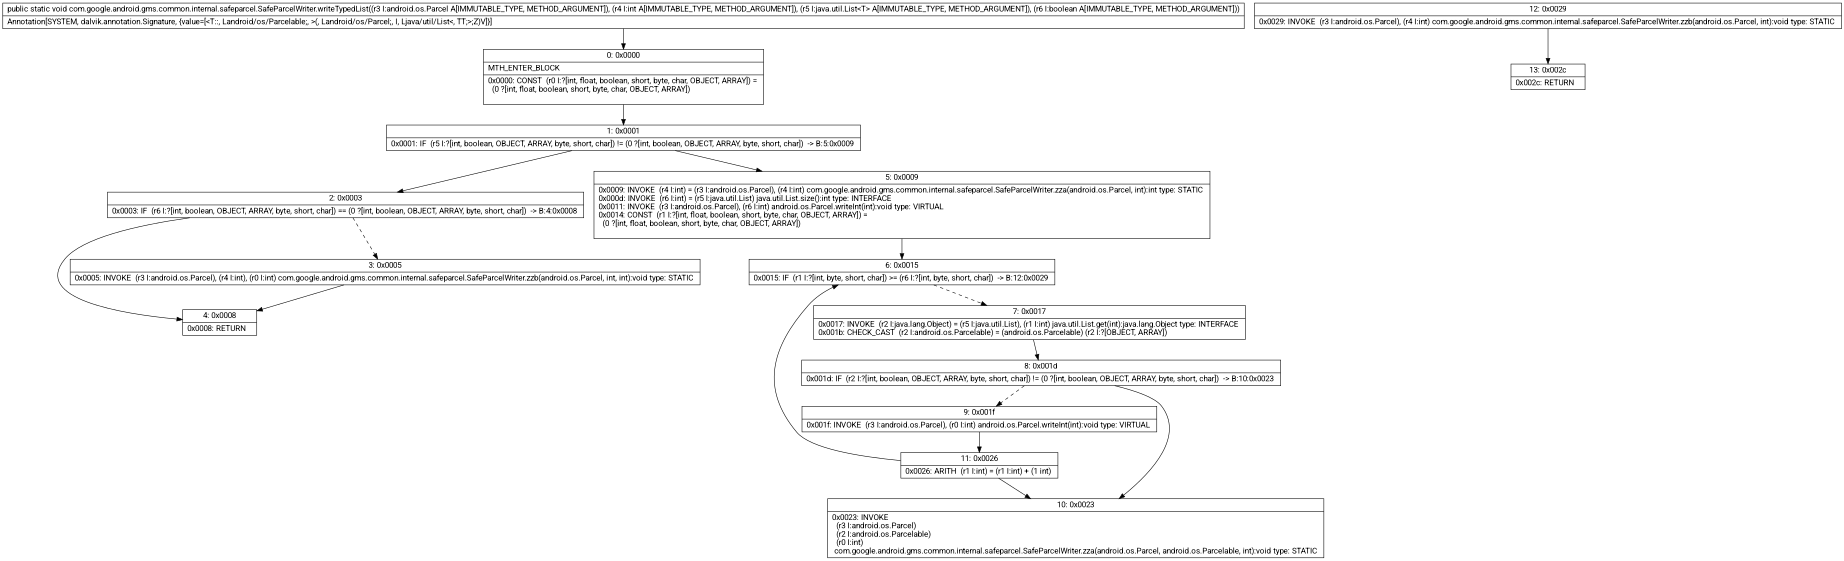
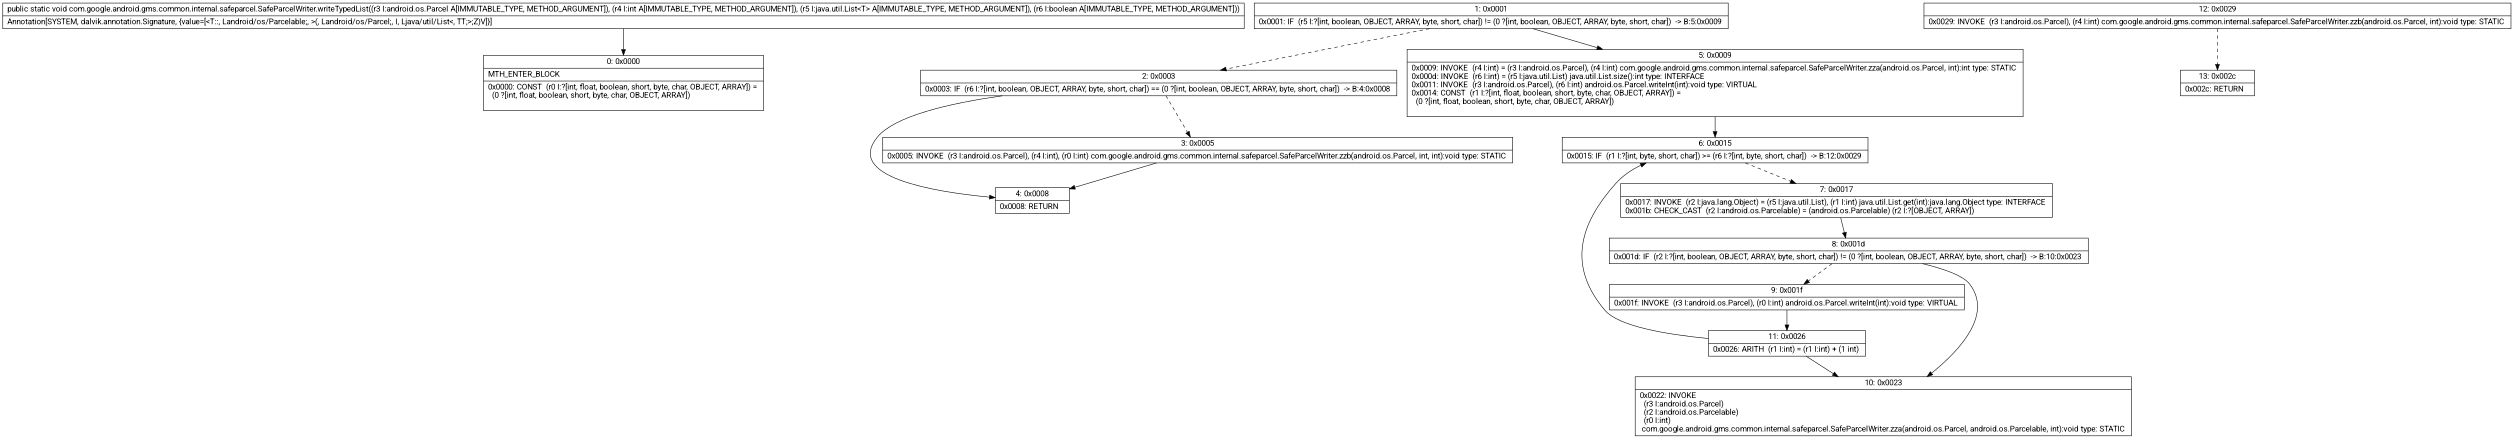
edge "12: 0x0029" -> "13: 0x002c": style solid -> dashed
edge "0: 0x0000" -> "1: 0x0001": removed
edge "1: 0x0001" -> "2: 0x0003": style solid -> dashed
node "10: 0x0023": text "0x0023: INVOKE" -> "0x0022: INVOKE"
